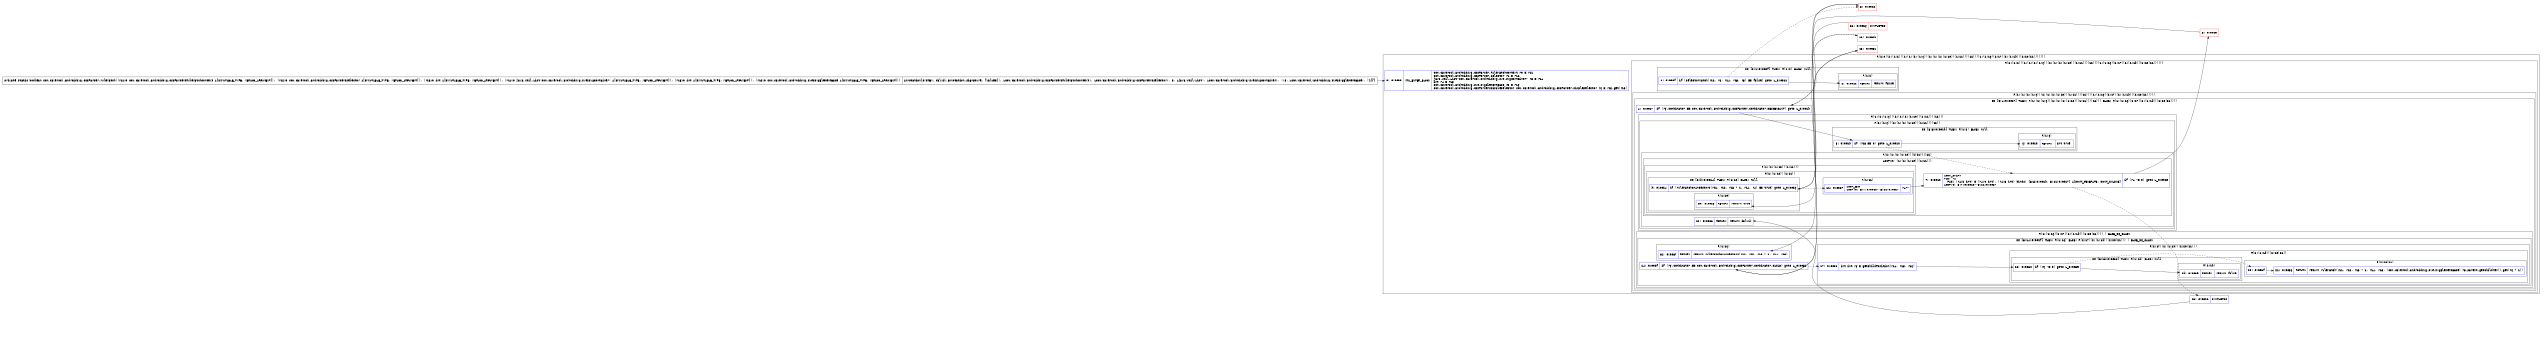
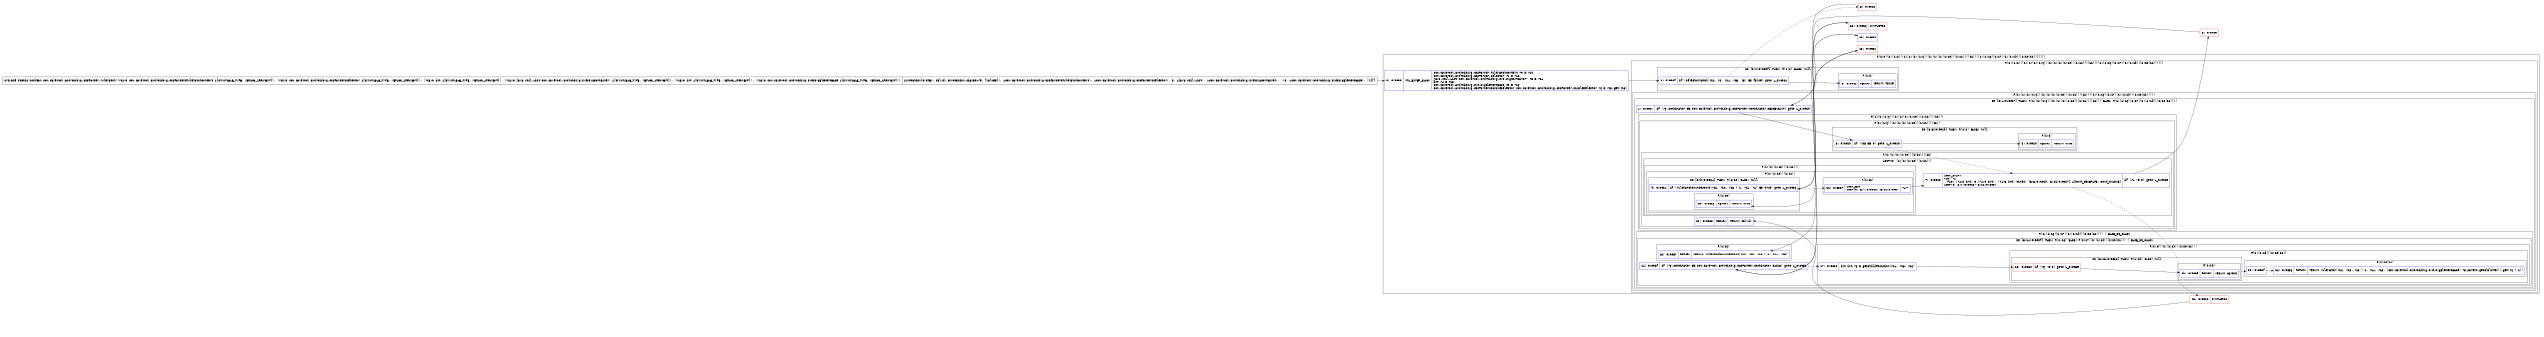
node "13: 0x002b": color red -> blue
edge "0: 0x0000" -> "1: 0x000f": added
edge "9: 0x0024" -> "3: 0x0012": now "9: 0x0024" -> "22: 0x0026"
node "6: 0x001b": text "int true" -> "return true"
edge "18: 0x003c" -> "20: 0x003f": now "19: 0x003e" -> "20: 0x003f"
node "18: 0x003c": color blue -> red
node "19: 0x003e": text "return false" -> "return parent"
node "23: 0x002a": color blue -> red
